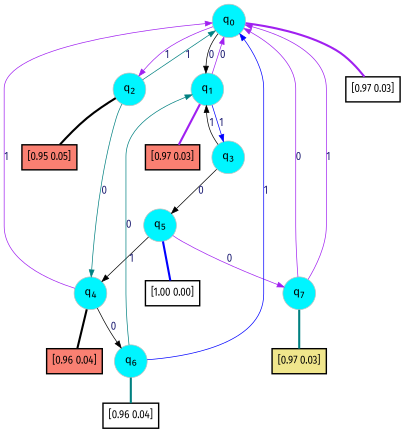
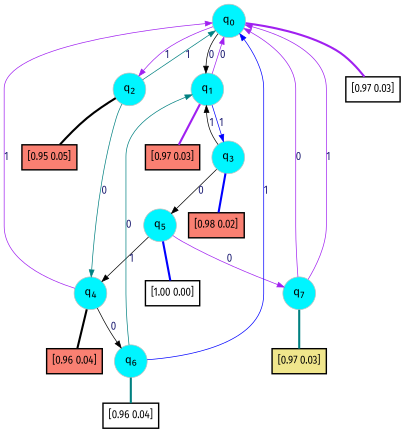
node "[0.98 0.02]": added
